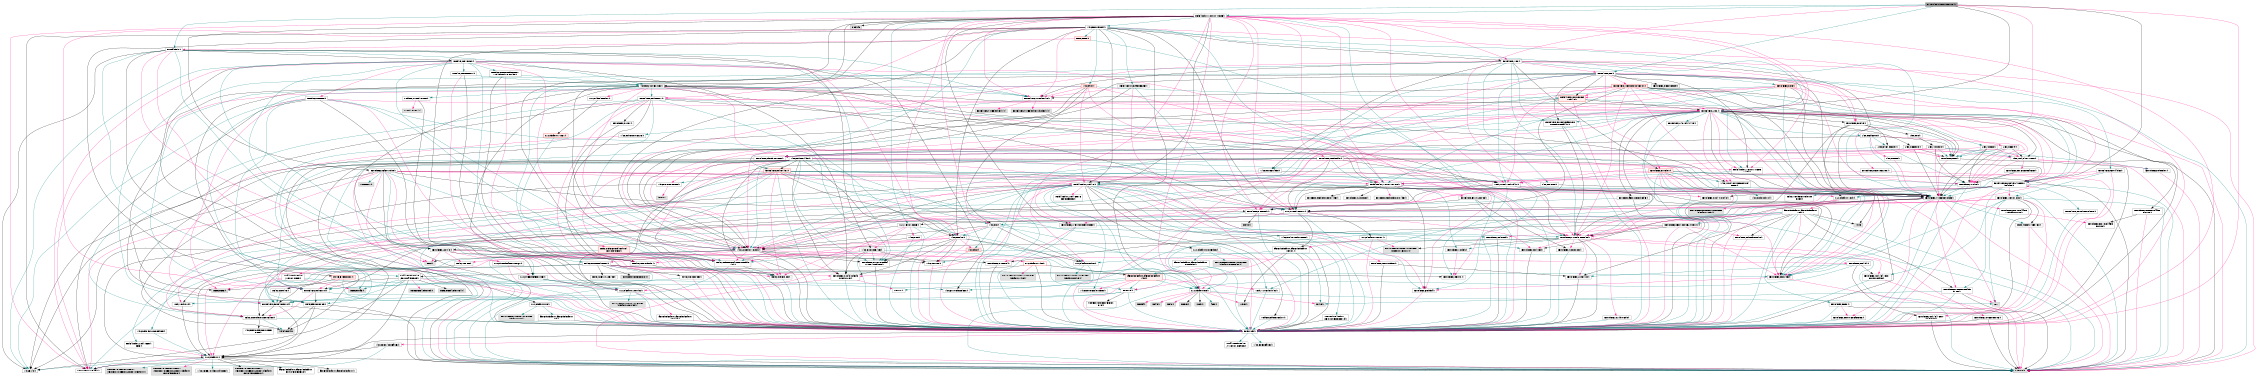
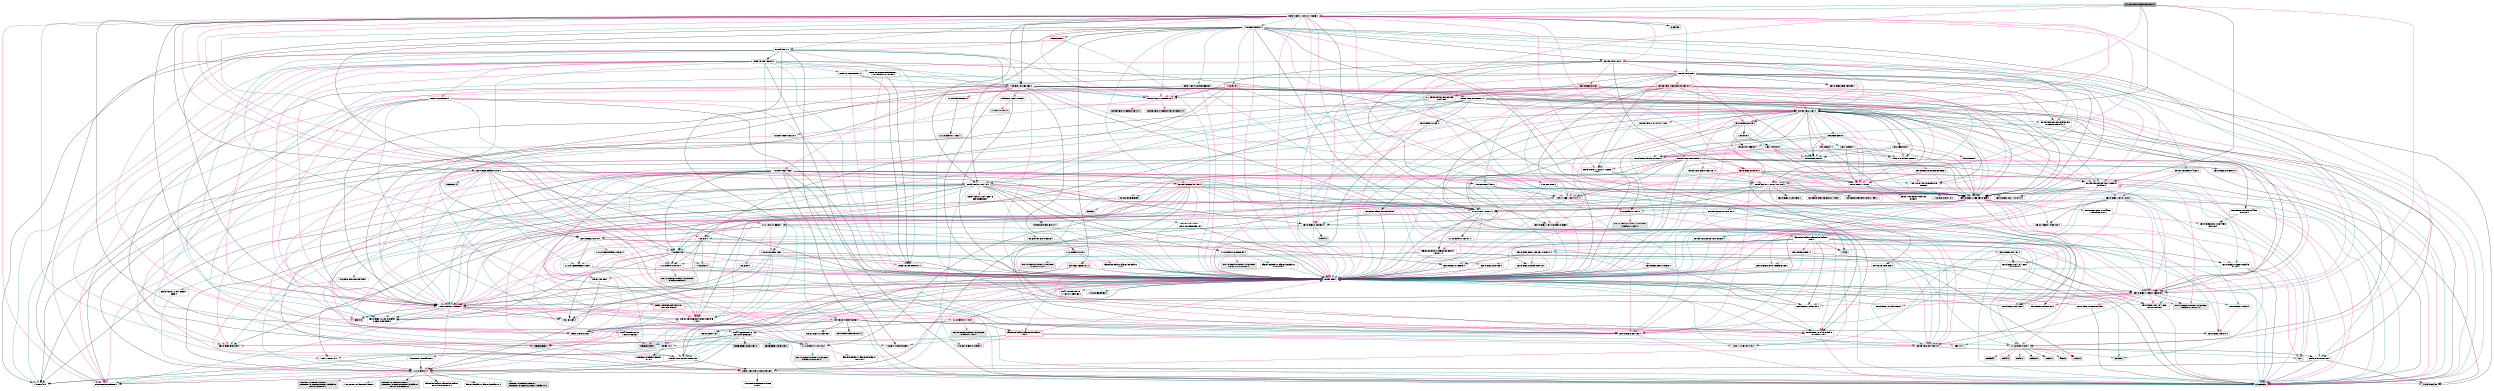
edge "DynamicRHIResourceArray.h" -> "Containers/Set.h": now "Serialization/MemoryImage.h" -> "Containers/Set.h"
edge "Containers/ContainerAllocation Policies.h" -> "HAL/UnrealMemory.h": now "Containers/ContainerAllocation Policies.h" -> "COMPILED_PLATFORM_HEADER (PlatformMemory.h)"
edge "Templates/UnrealTypeTraits.h" -> "CoreTypes.h": reversed
